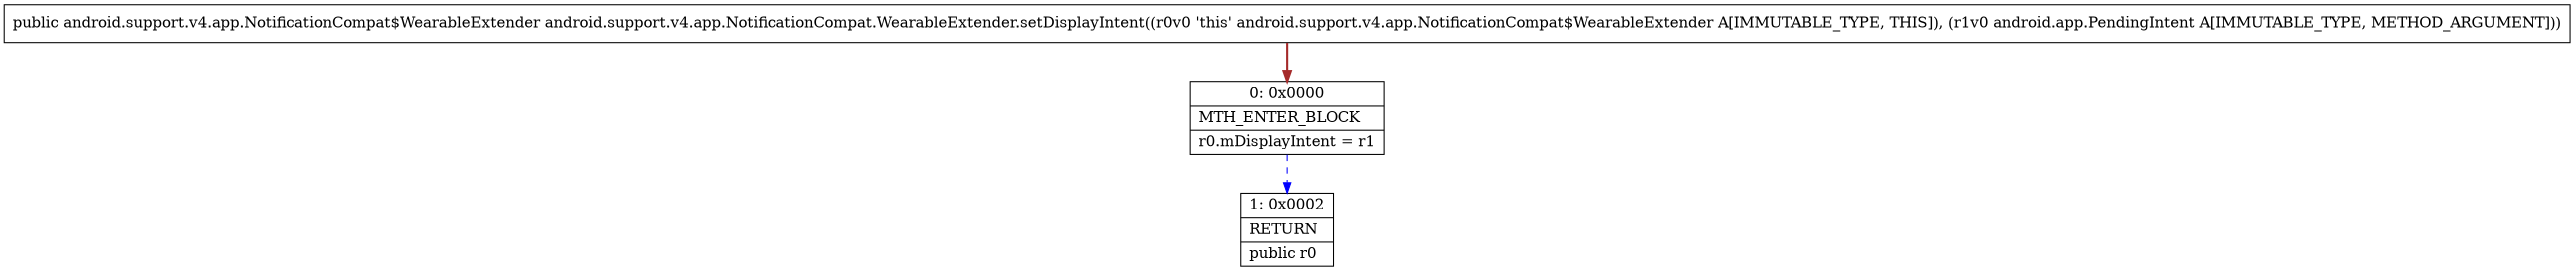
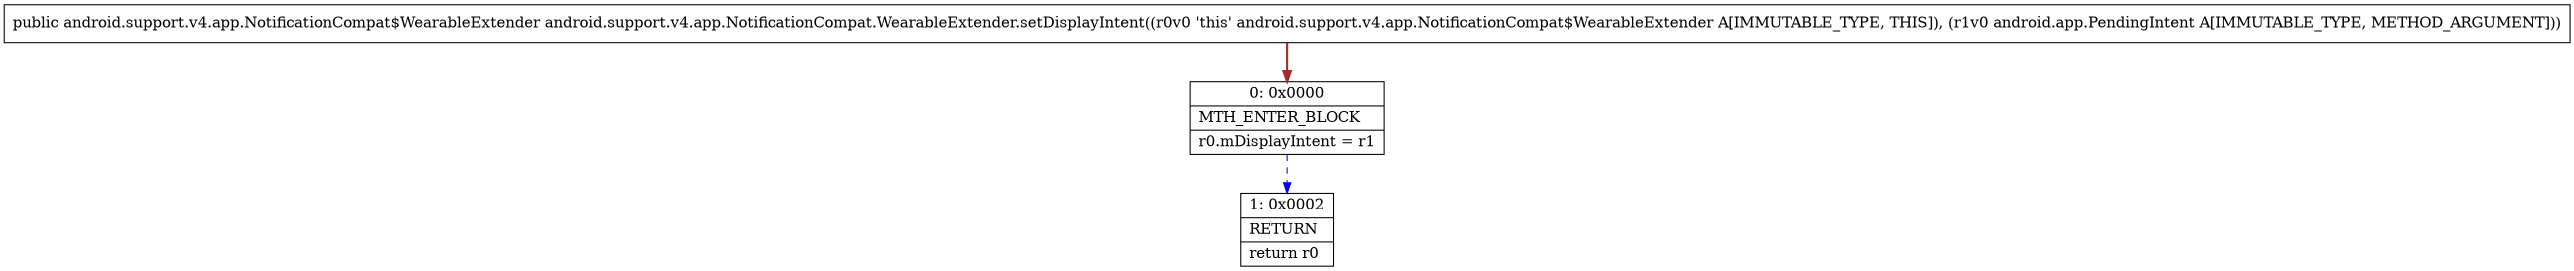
node "1: 0x0002": text "public r0" -> "return r0"
